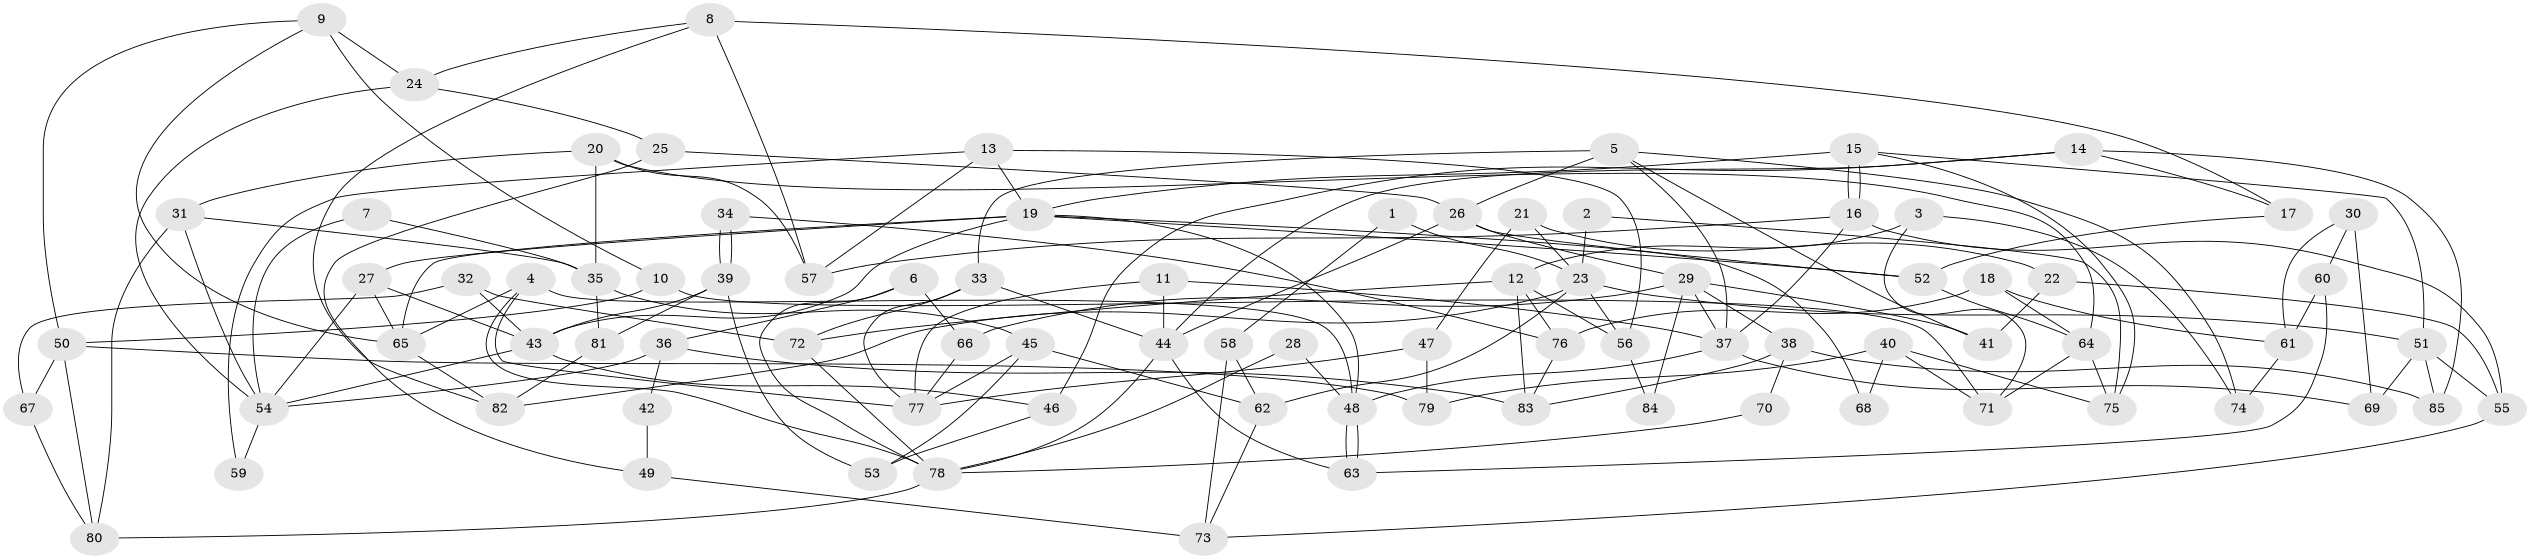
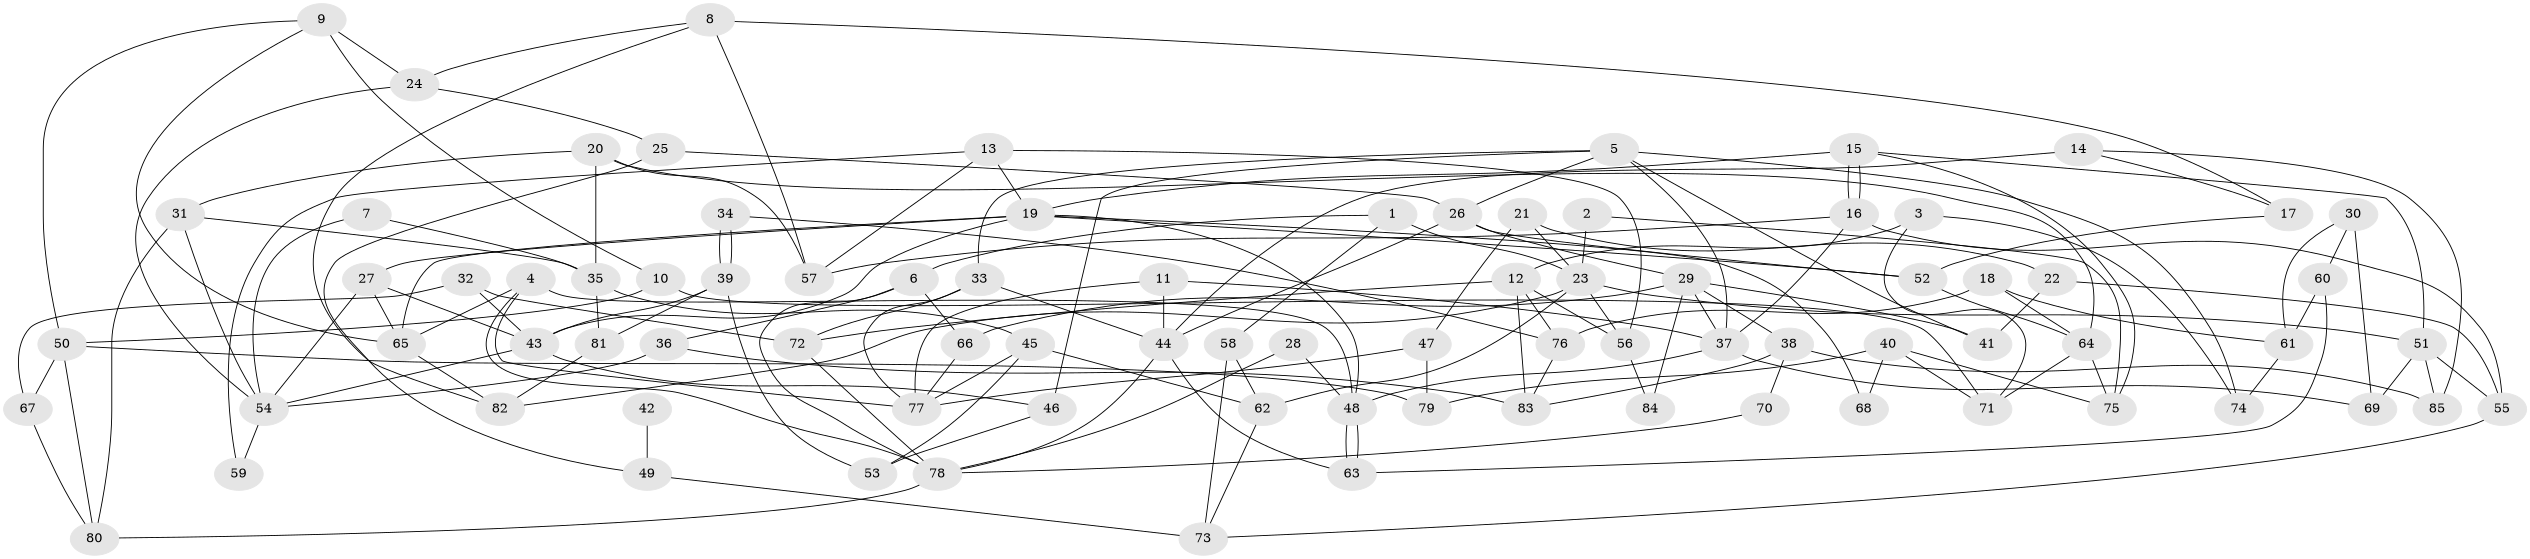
edge "14" -- "46": now "5" -- "46"
edge "1" -- "6": added
edge "36" -- "42": removed
